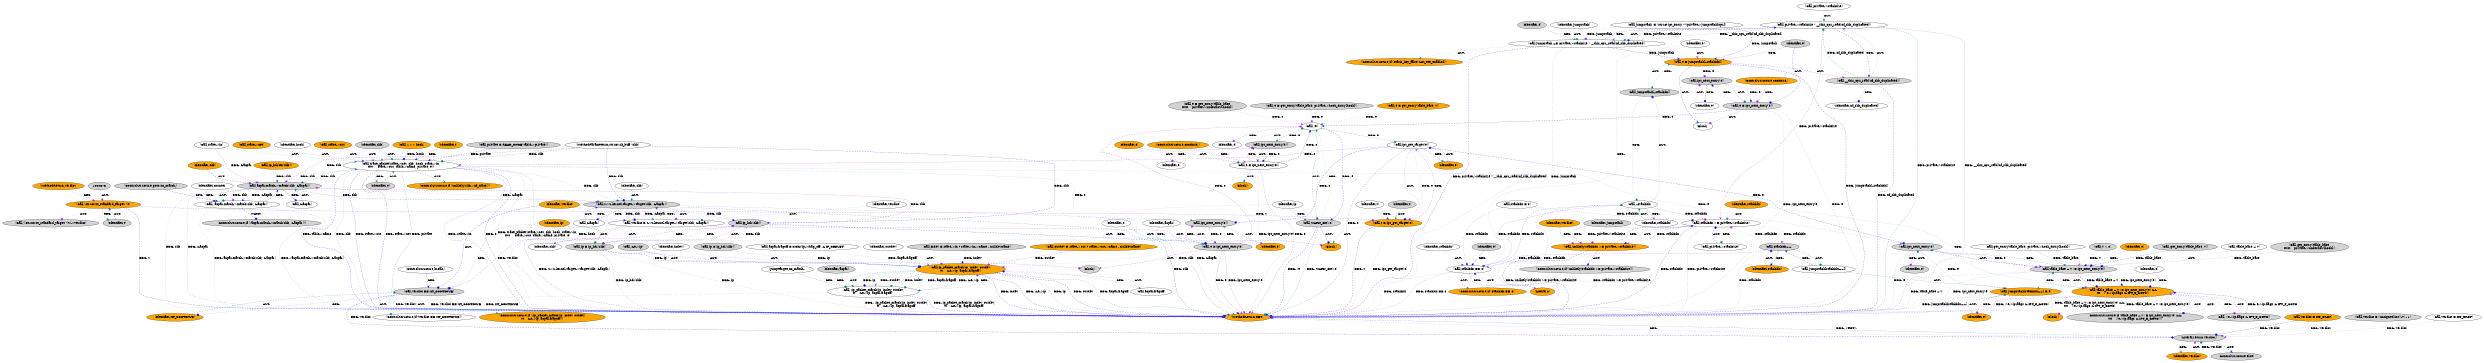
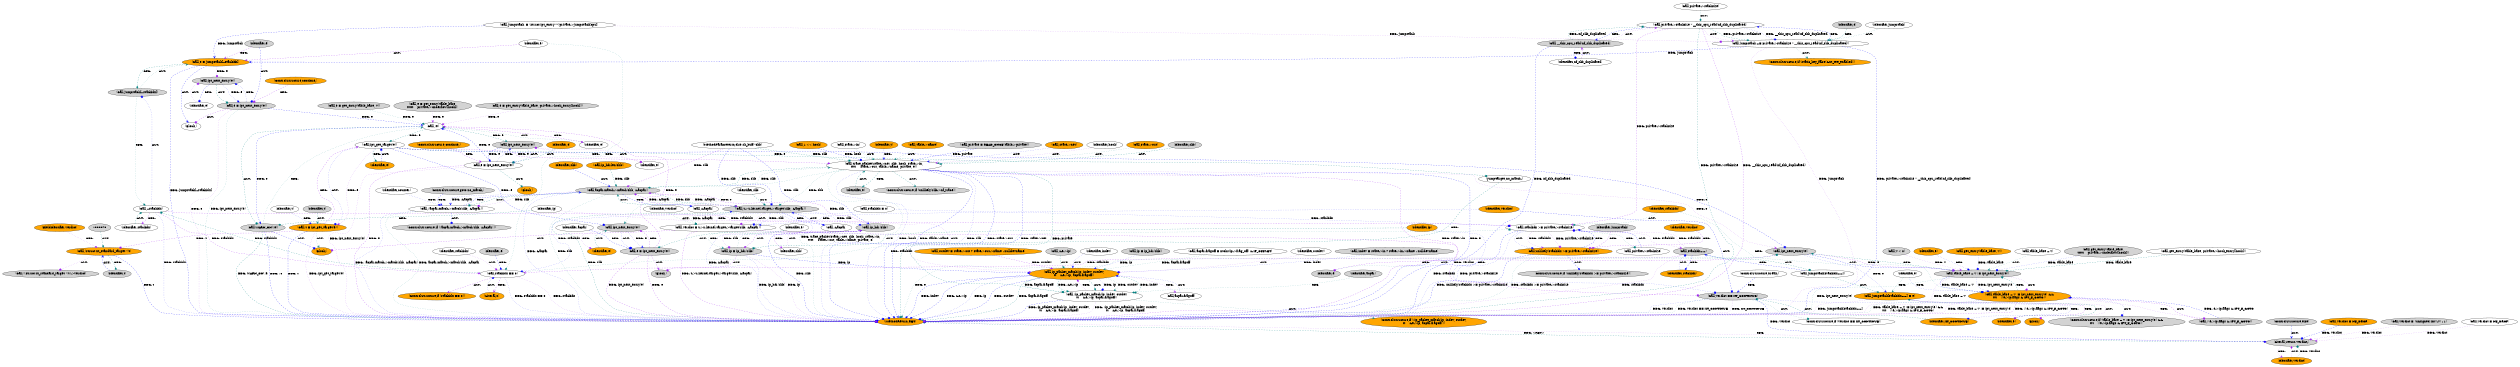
edge "(Call,e = jumpstack[--stackidx])" -> "(Call,__this_cpu_read(nf_skb_duplicated))": now "(Identifier,nf_skb_duplicated)" -> "(Call,__this_cpu_read(nf_skb_duplicated))"
edge "(Call,e = jumpstack[--stackidx])" -> "(Call,jumpstack[--stackidx])": style dotted -> dashed
node "(Call,e = get_entry(table_base, v))": fillcolor orange -> lightgrey
node "(MethodParameterIn,struct sk_buff *skb)": label "(MethodParameterIn,struct sk_buff *skb)" -> "(MethodParameterIn,else sk_buff *skb)"
node "(Call,table->name)": added
edge "(Call,state->in)" -> "(Call,acpar.match->match(skb, &acpar))": now "(Call,t->u.kernel.target->target(skb, &acpar))" -> "(Call,acpar.match->match(skb, &acpar))"
node "(MethodReturn,verdict)": label "(MethodReturn,verdict)" -> "(FieldIdentifier,verdict)"
node "(ControlStructure,if (unlikely(skb->nf_trace)))": fillcolor orange -> lightgrey
edge "1000373" -> "(Call,(struct xt_standard_target *)t)": color purple -> teal
edge "(Call,(struct xt_standard_target *)t)" -> "(Call,t = ipt_get_target(e))": reversed
edge "(Call,!acpar.match->match(skb, &acpar))" -> "(ControlStructure,if (!acpar.match->match(skb, &acpar)))": label "WARN: " -> "AST: "
edge "(Call,stackidx == 0)" -> "(Call,stackidx >= private->stacksize)": added, label "DDG: stackidx"
edge "(Call,ipt_get_target(e))" -> "(MethodReturn,RET)": now "(Call,ipt_get_target(e))" -> "(JumpTarget,no_match:)"
node "(Call,get_entry(table_base, v))": fillcolor lightgrey -> orange
edge "(Call,get_entry(table_base, v))" -> "(Call,table_base + v != ipt_next_entry(e))": style dashed -> dotted
edge "(Call,verdict == XT_CONTINUE)" -> "(Identifier,XT_CONTINUE)": arrowhead box -> diamond
edge "(Literal,return verdict;)" -> "(ControlStructure,else)": reversed
